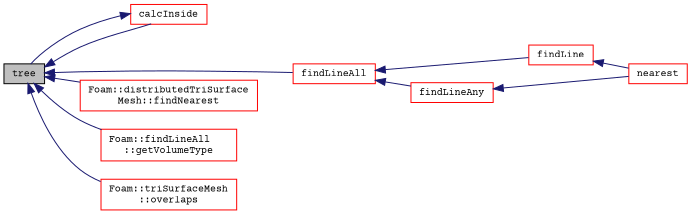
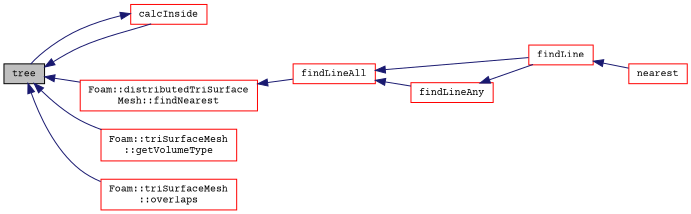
edge "findLineAll" -> "tree": now "findLineAll" -> "Foam::distributedTriSurface Mesh::findNearest"
edge "nearest" -> "findLineAny": now "findLine" -> "findLineAny"
node "Foam::findLineAll ::getVolumeType": label "Foam::findLineAll ::getVolumeType" -> "Foam::triSurfaceMesh ::getVolumeType"
